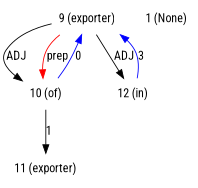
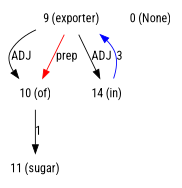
node "1 (None)": label "1 (None)" -> "0 (None)"
edge "10 (of)" -> "9 (exporter)": removed, label "0"
node "12 (in)": label "12 (in)" -> "14 (in)"
node "11 (exporter)": label "11 (exporter)" -> "11 (sugar)"
